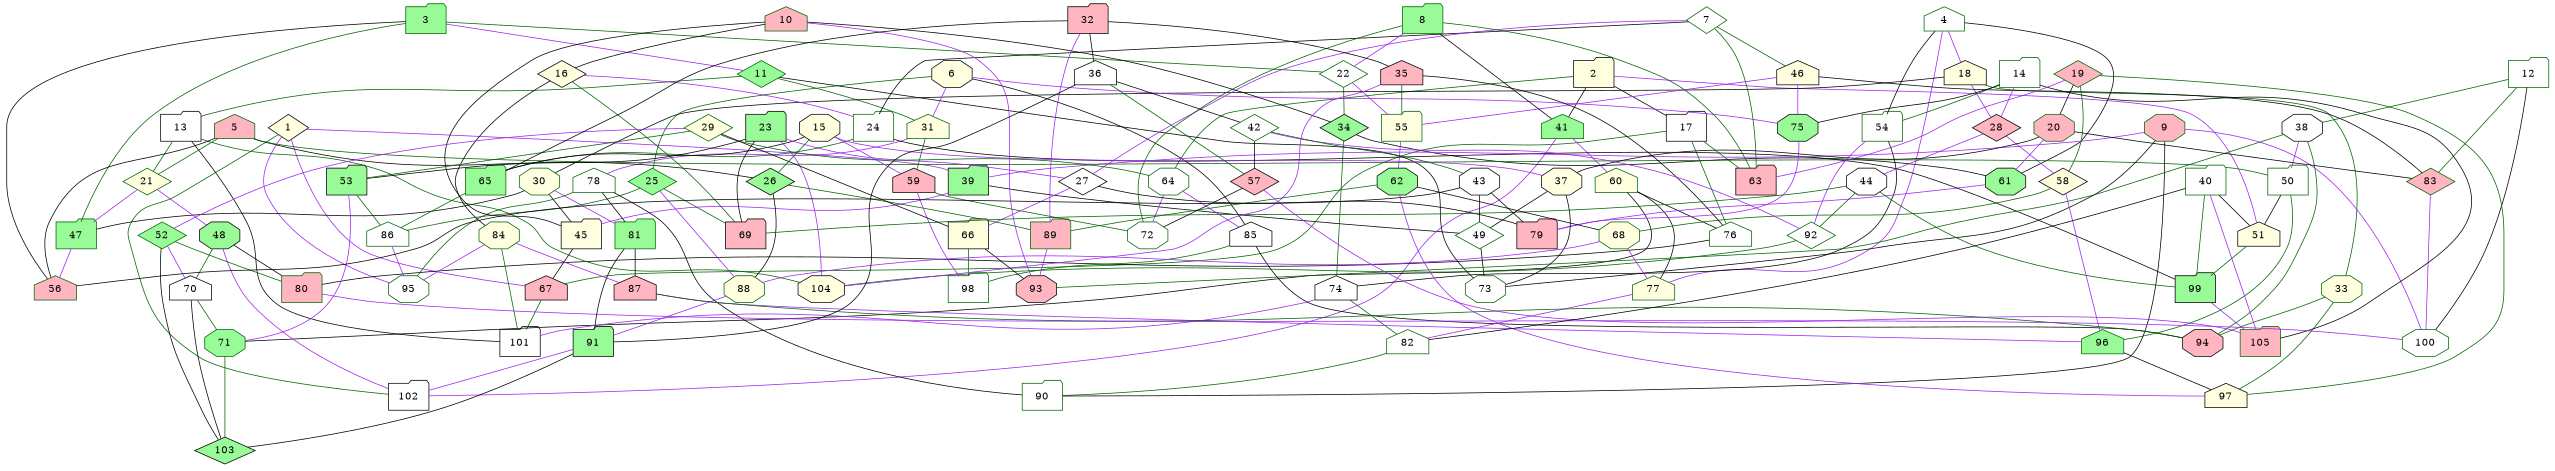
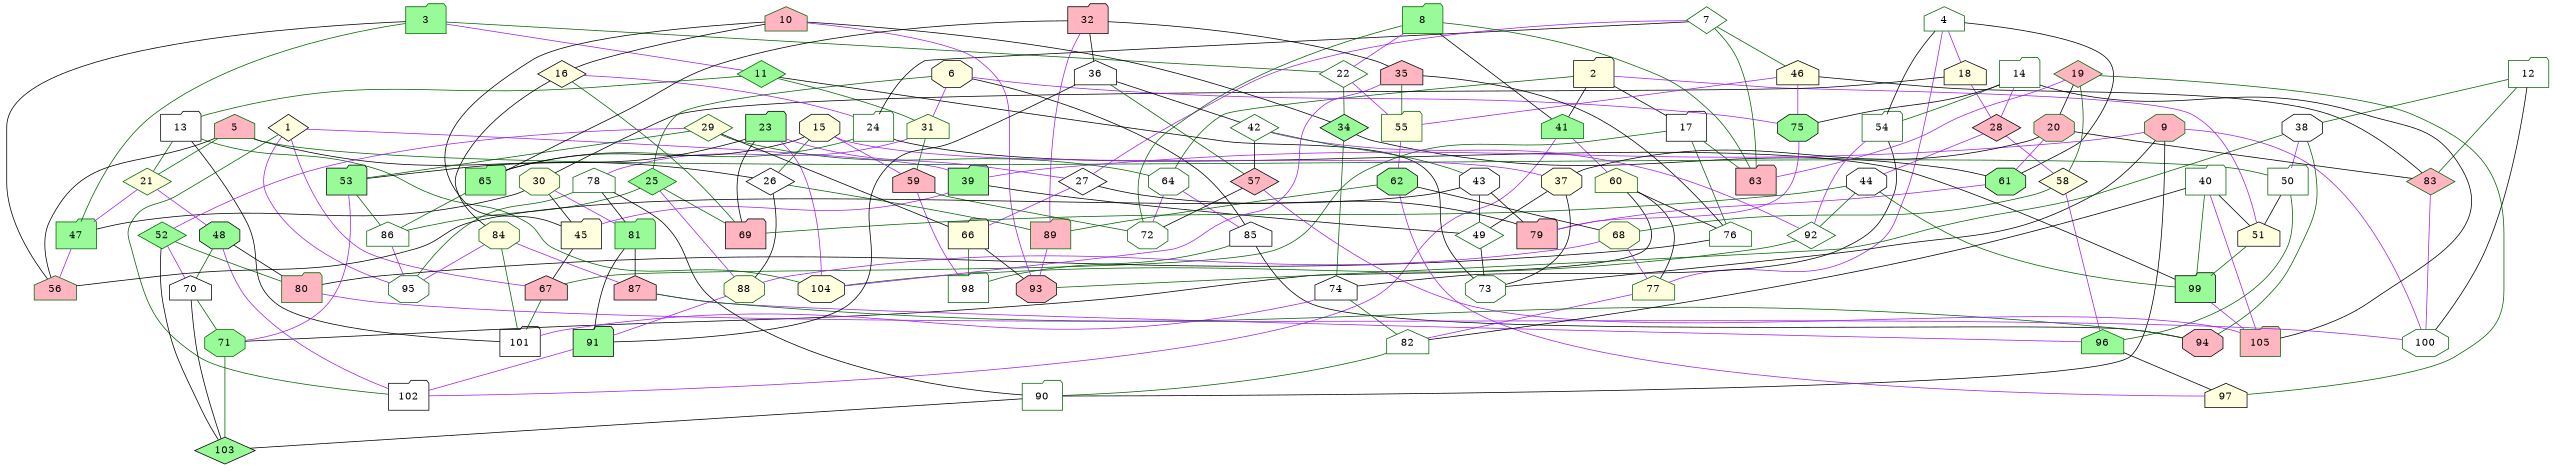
node "26": fillcolor palegreen -> white
node "33": removed
edge "91" -- "103": now "90" -- "103"
